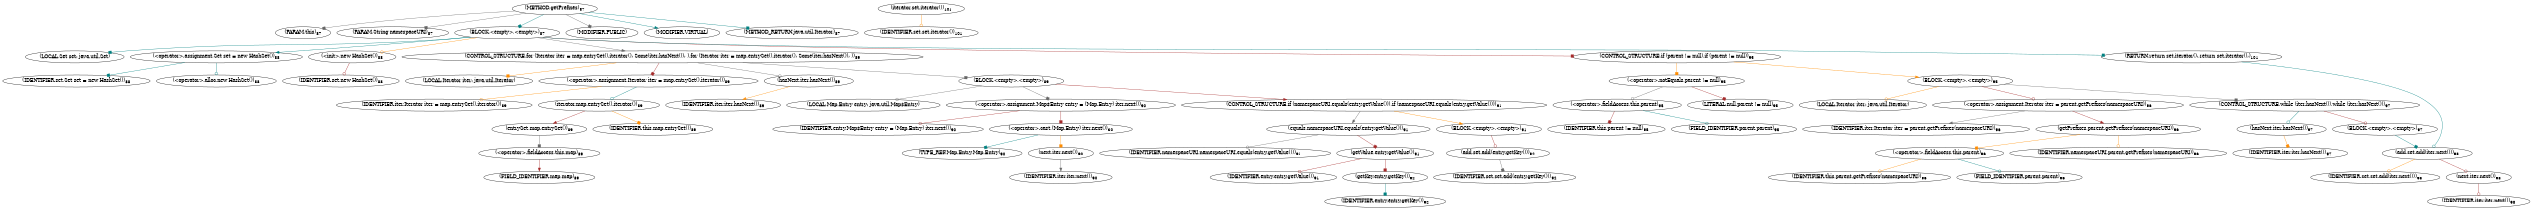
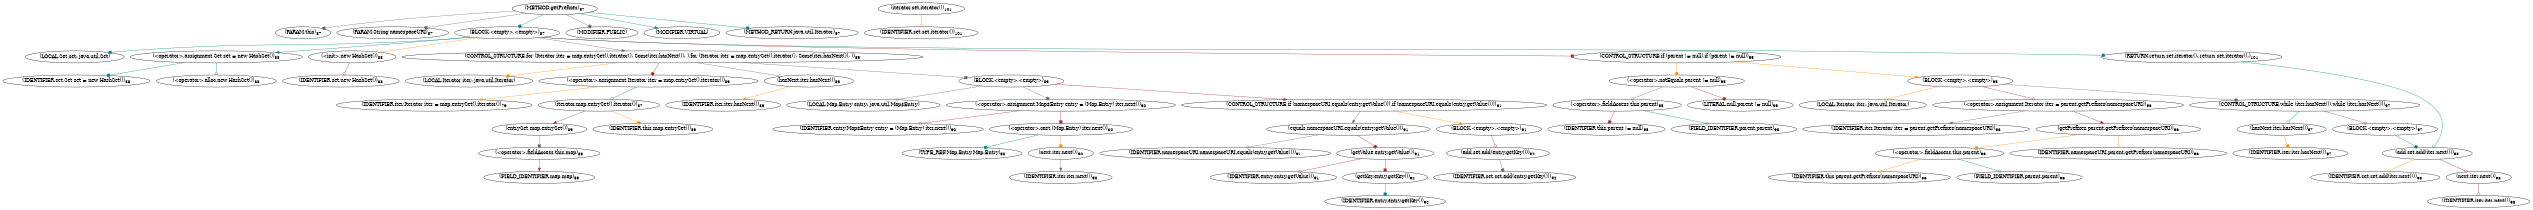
node "(IDENTIFIER,iter,Iterator iter = map.entrySet().iterator())": text "89" -> "79"
node "(iterator,map.entrySet().iterator())": text "89" -> "87"
